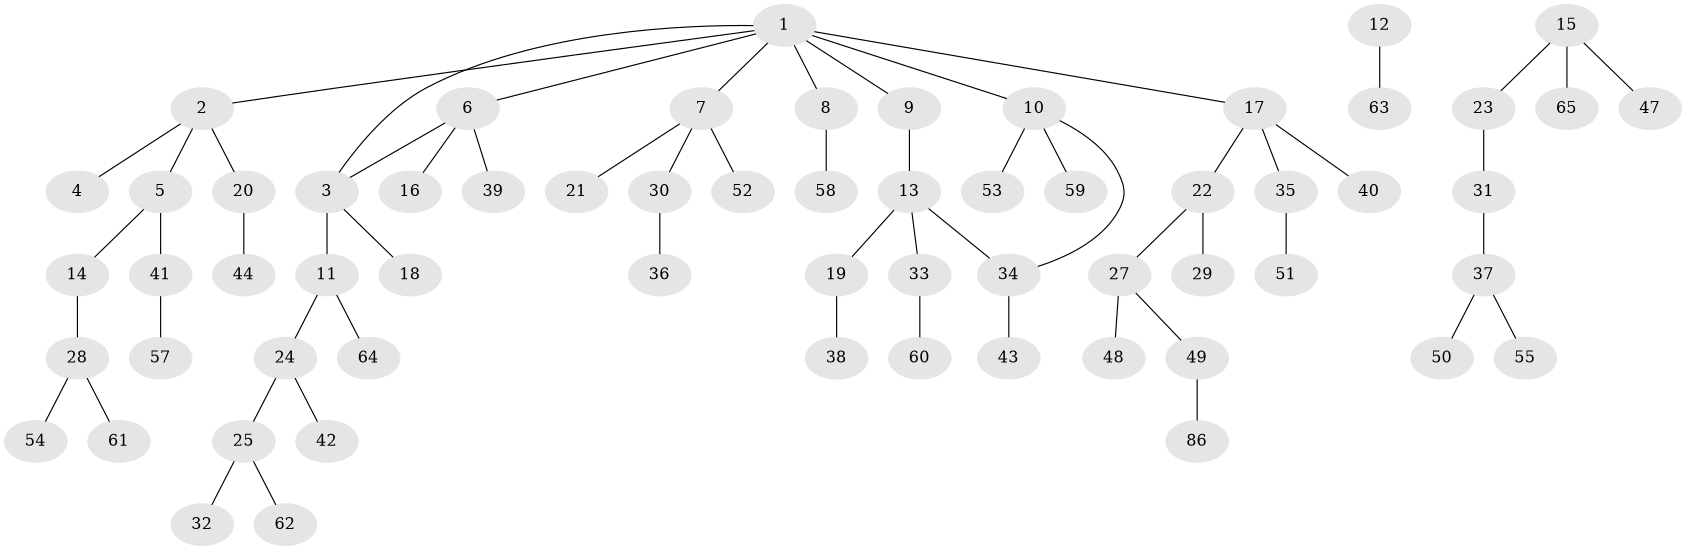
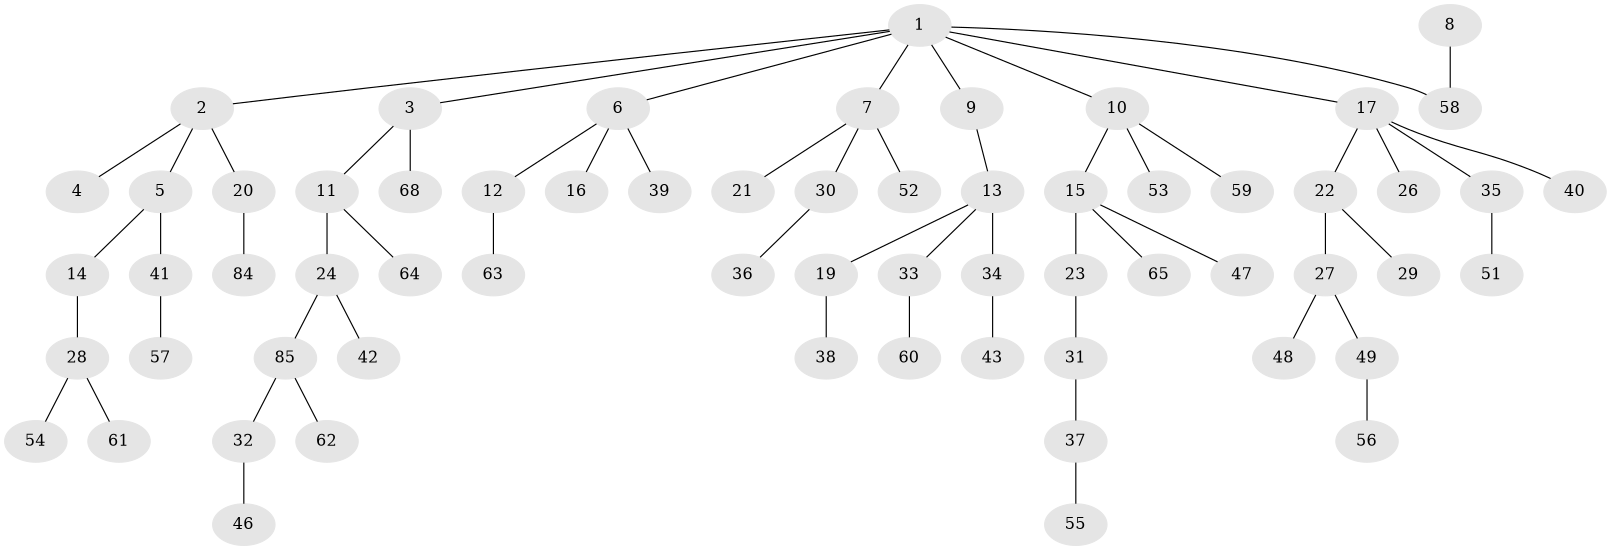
edge "1" -- "8": now "1" -- "58"
edge "6" -- "3": now "6" -- "12"
node "26": added
edge "10" -- "34": now "10" -- "15"
node "44": label "44" -> "84"
node "18": label "18" -> "68"
node "50": removed
node "25": label "25" -> "85"
node "86": label "86" -> "56"
node "46": added
